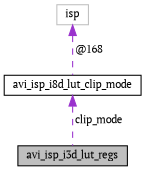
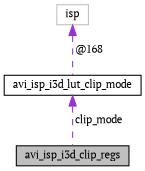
node "avi_isp_i8d_lut_clip_mode": label "avi_isp_i8d_lut_clip_mode" -> "avi_isp_i3d_lut_clip_mode"
node "avi_isp_i3d_lut_regs": label "avi_isp_i3d_lut_regs" -> "avi_isp_i3d_clip_regs"
